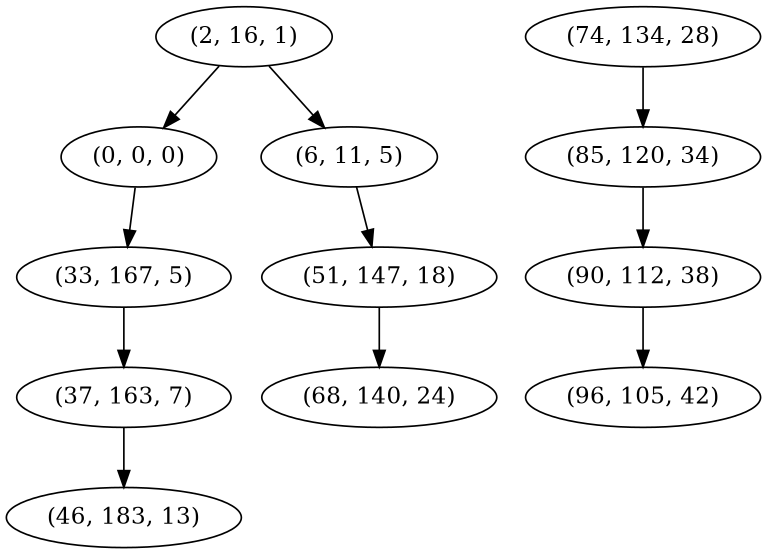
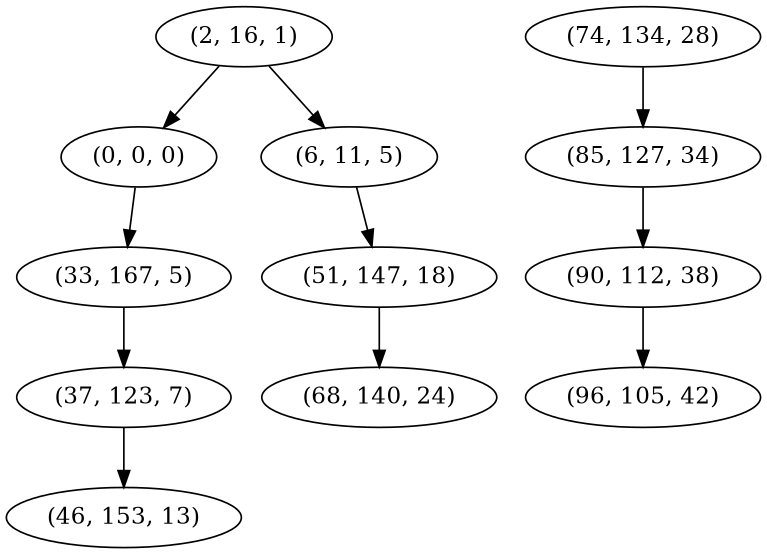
node "(85, 120, 34)": label "(85, 120, 34)" -> "(85, 127, 34)"
node "(37, 163, 7)": label "(37, 163, 7)" -> "(37, 123, 7)"
node "(46, 183, 13)": label "(46, 183, 13)" -> "(46, 153, 13)"
